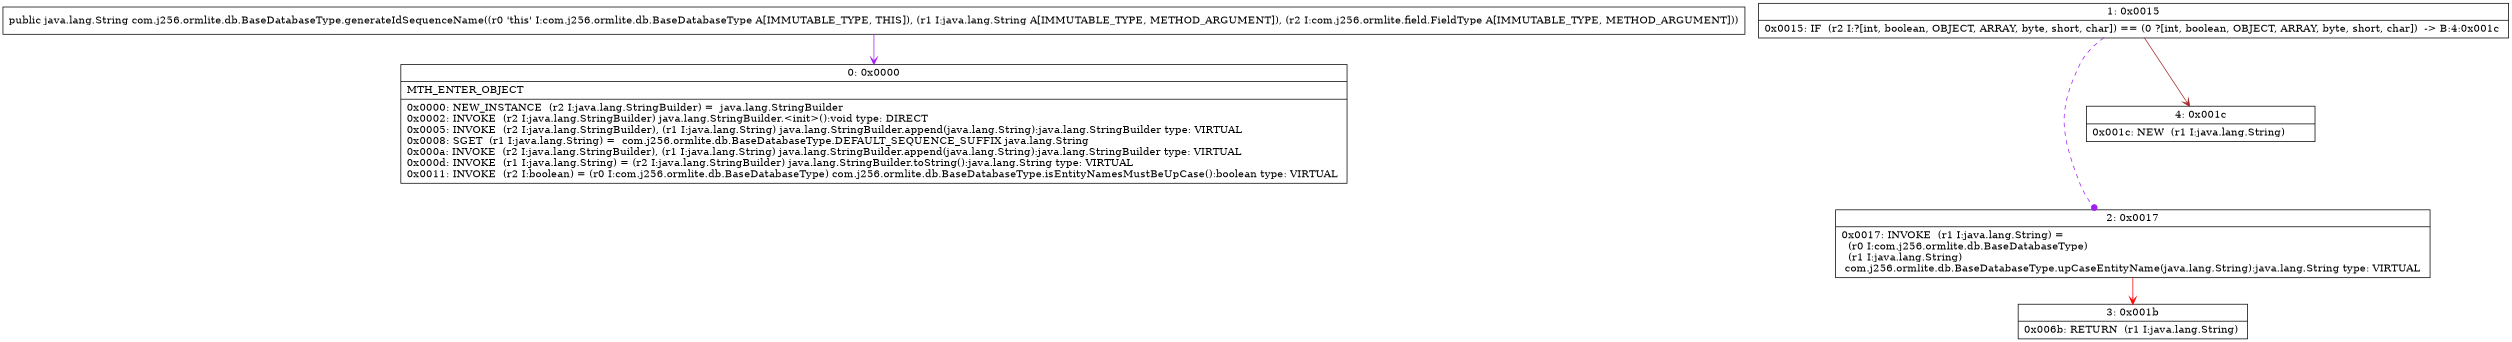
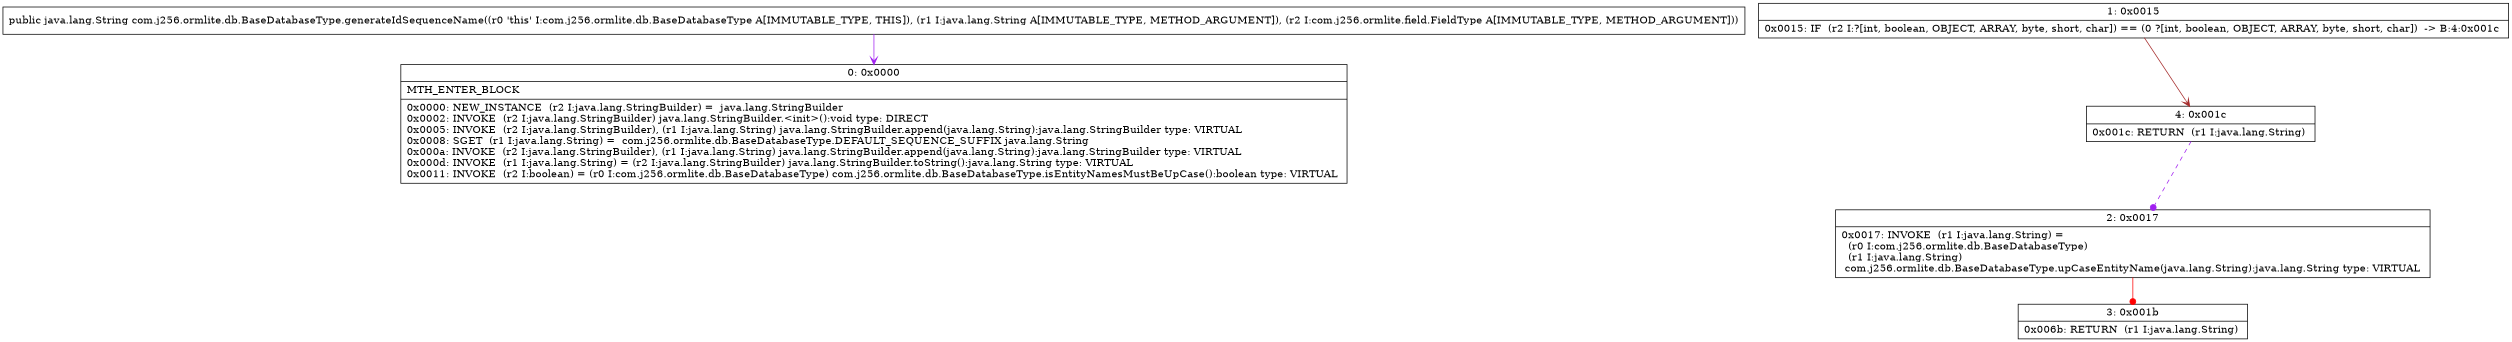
node "0: 0x0000": text "MTH_ENTER_OBJECT" -> "MTH_ENTER_BLOCK"
edge "1: 0x0015" -> "2: 0x0017": now "4: 0x001c" -> "2: 0x0017"
node "4: 0x001c": text "0x001c: NEW  (r1 I:java.lang.String)" -> "0x001c: RETURN  (r1 I:java.lang.String)"
edge "2: 0x0017" -> "3: 0x001b": arrowhead vee -> dot
